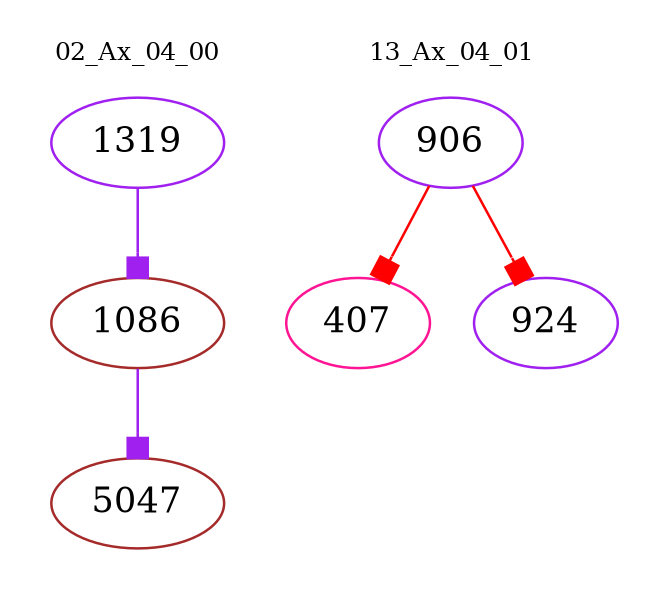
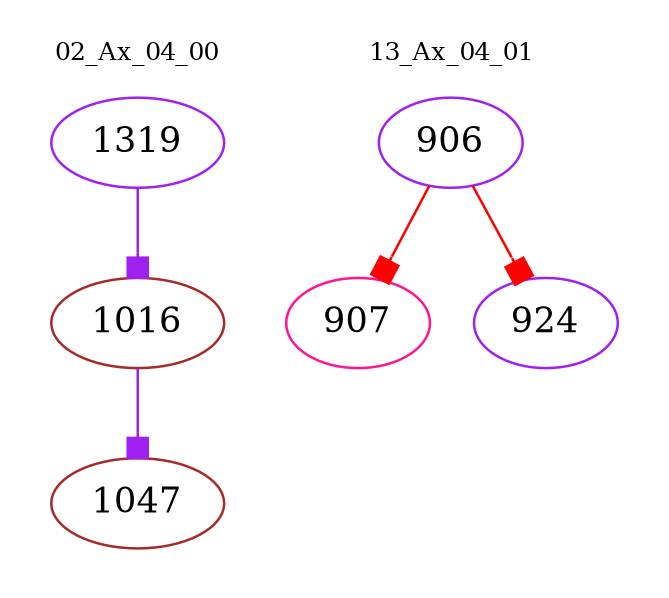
node "1086": label "1086" -> "1016"
node "407": label "407" -> "907"
node "5047": label "5047" -> "1047"
